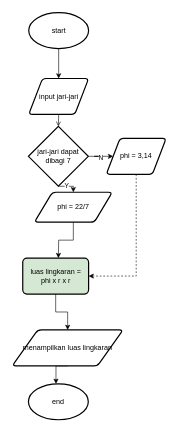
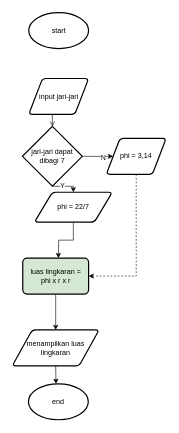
edge "start" -> "input jari-jari": removed
node "jari-jari dapat dibagi 7": moved (59, 156) -> (53, 156)
node "menampilkan luas lingkaran": size 111x36 -> 87x36
